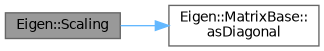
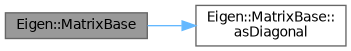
node "Eigen::Scaling": label "Eigen::Scaling" -> "Eigen::MatrixBase"
